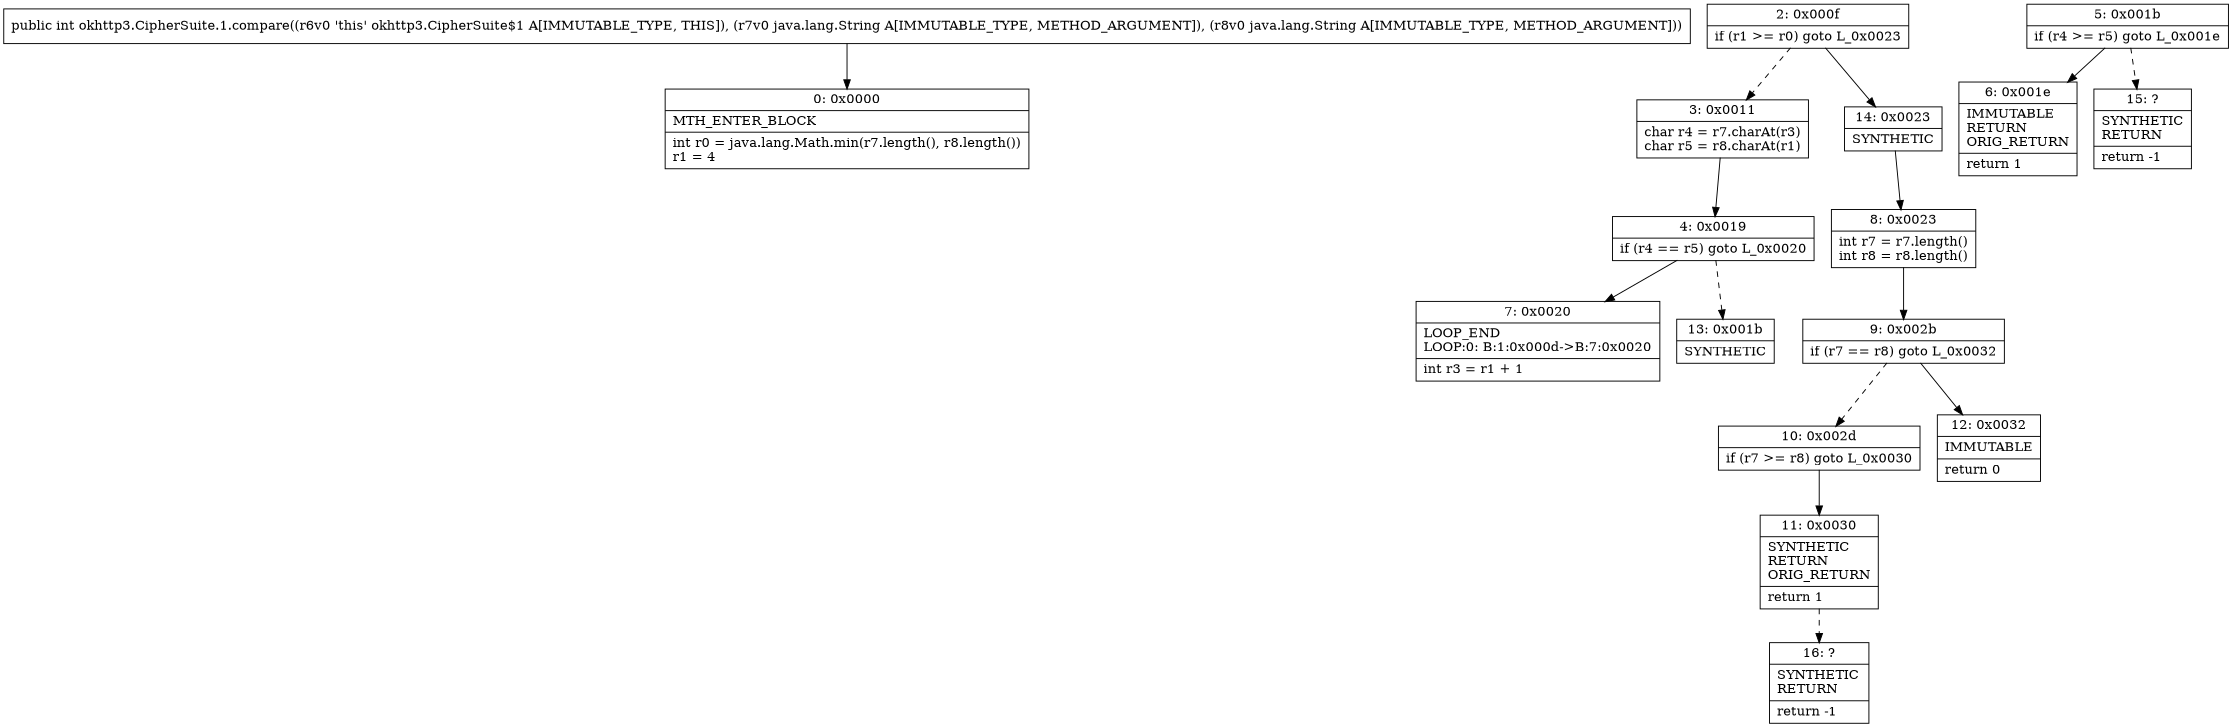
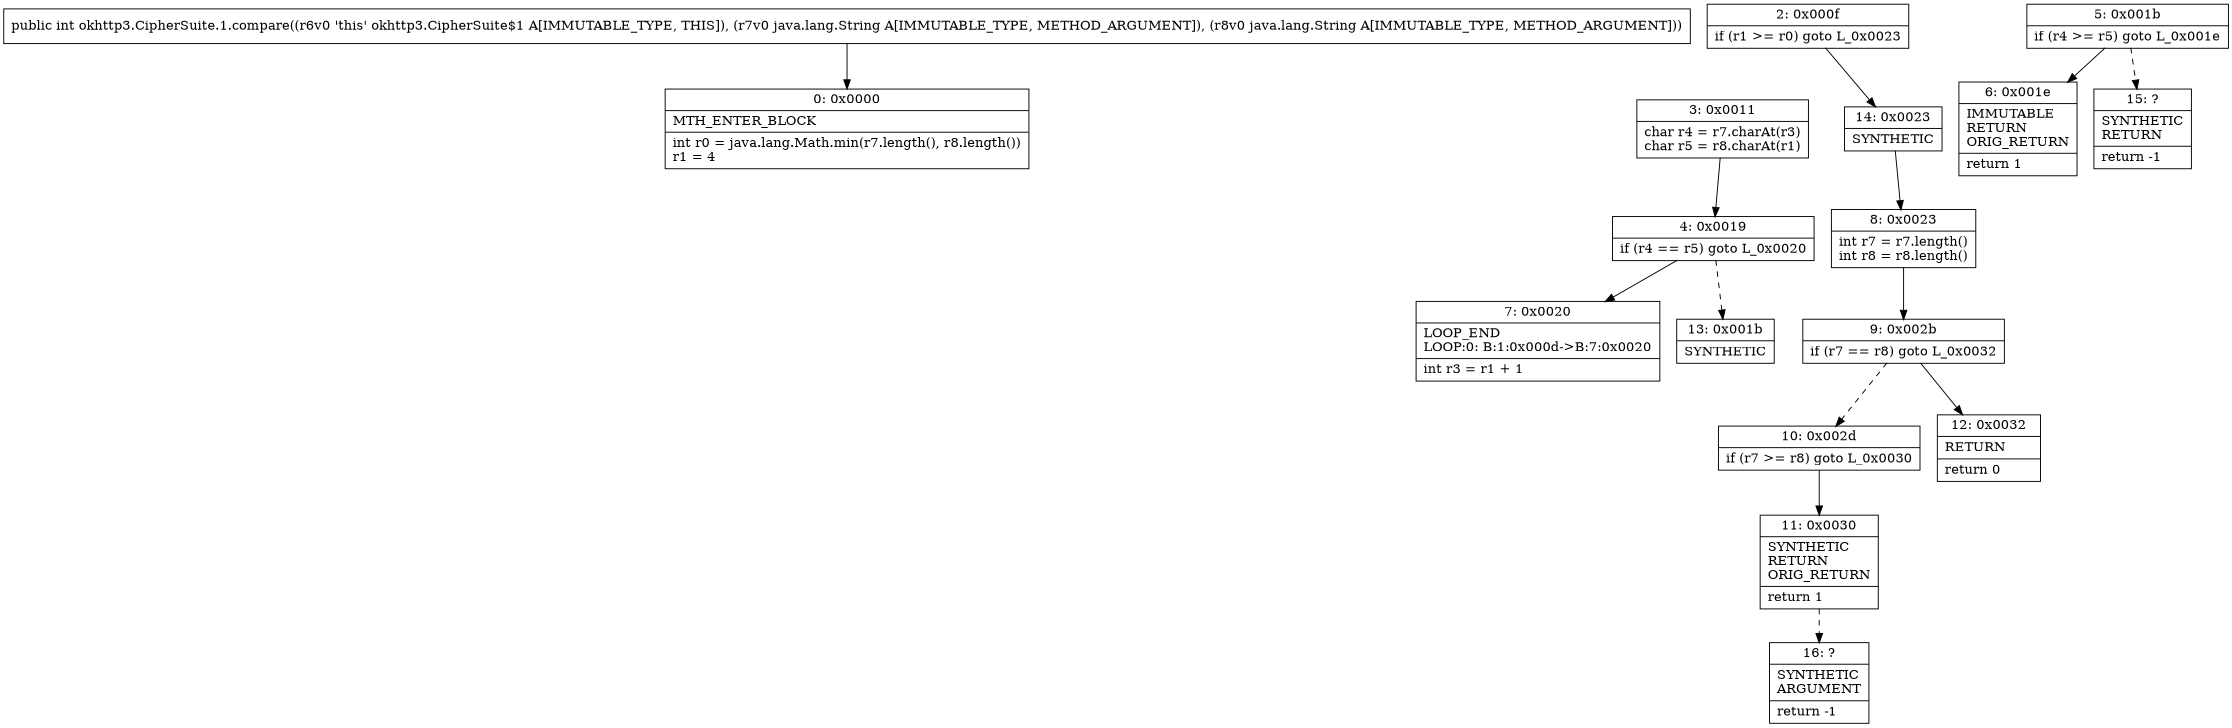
edge "2: 0x000f" -> "3: 0x0011": removed
node "12: 0x0032": text "IMMUTABLE" -> "RETURN"
node "16: ?": text "RETURN" -> "ARGUMENT"
